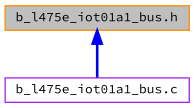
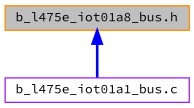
node "b_l475e_iot01a1_bus.h": label "b_l475e_iot01a1_bus.h" -> "b_l475e_iot01a8_bus.h"
